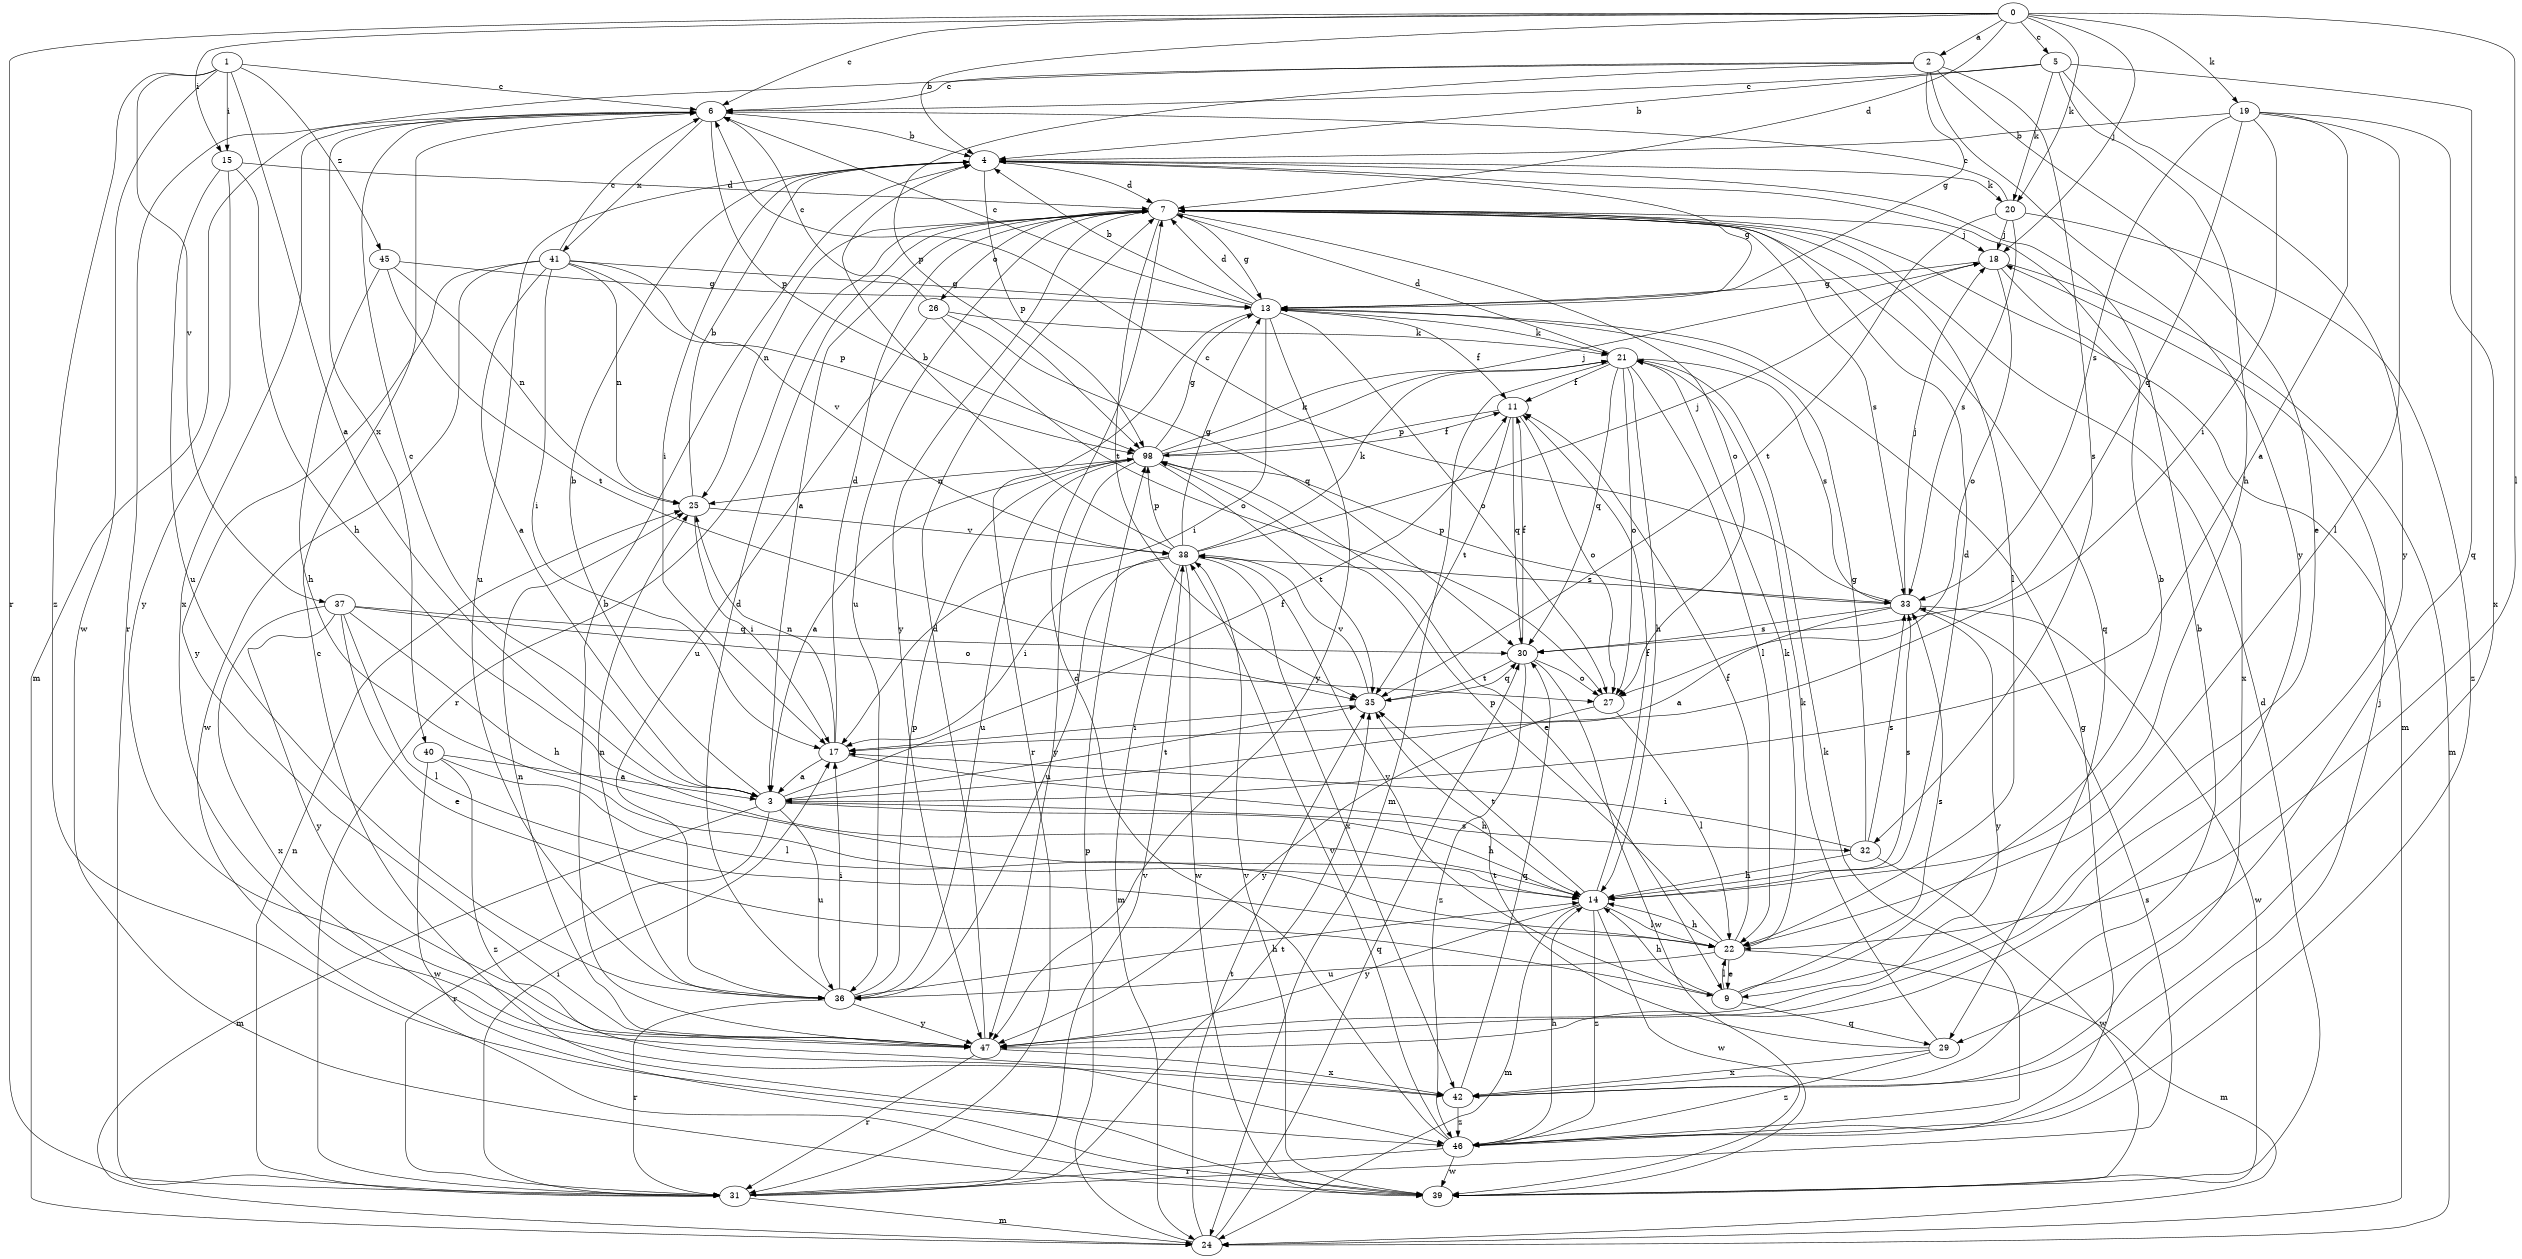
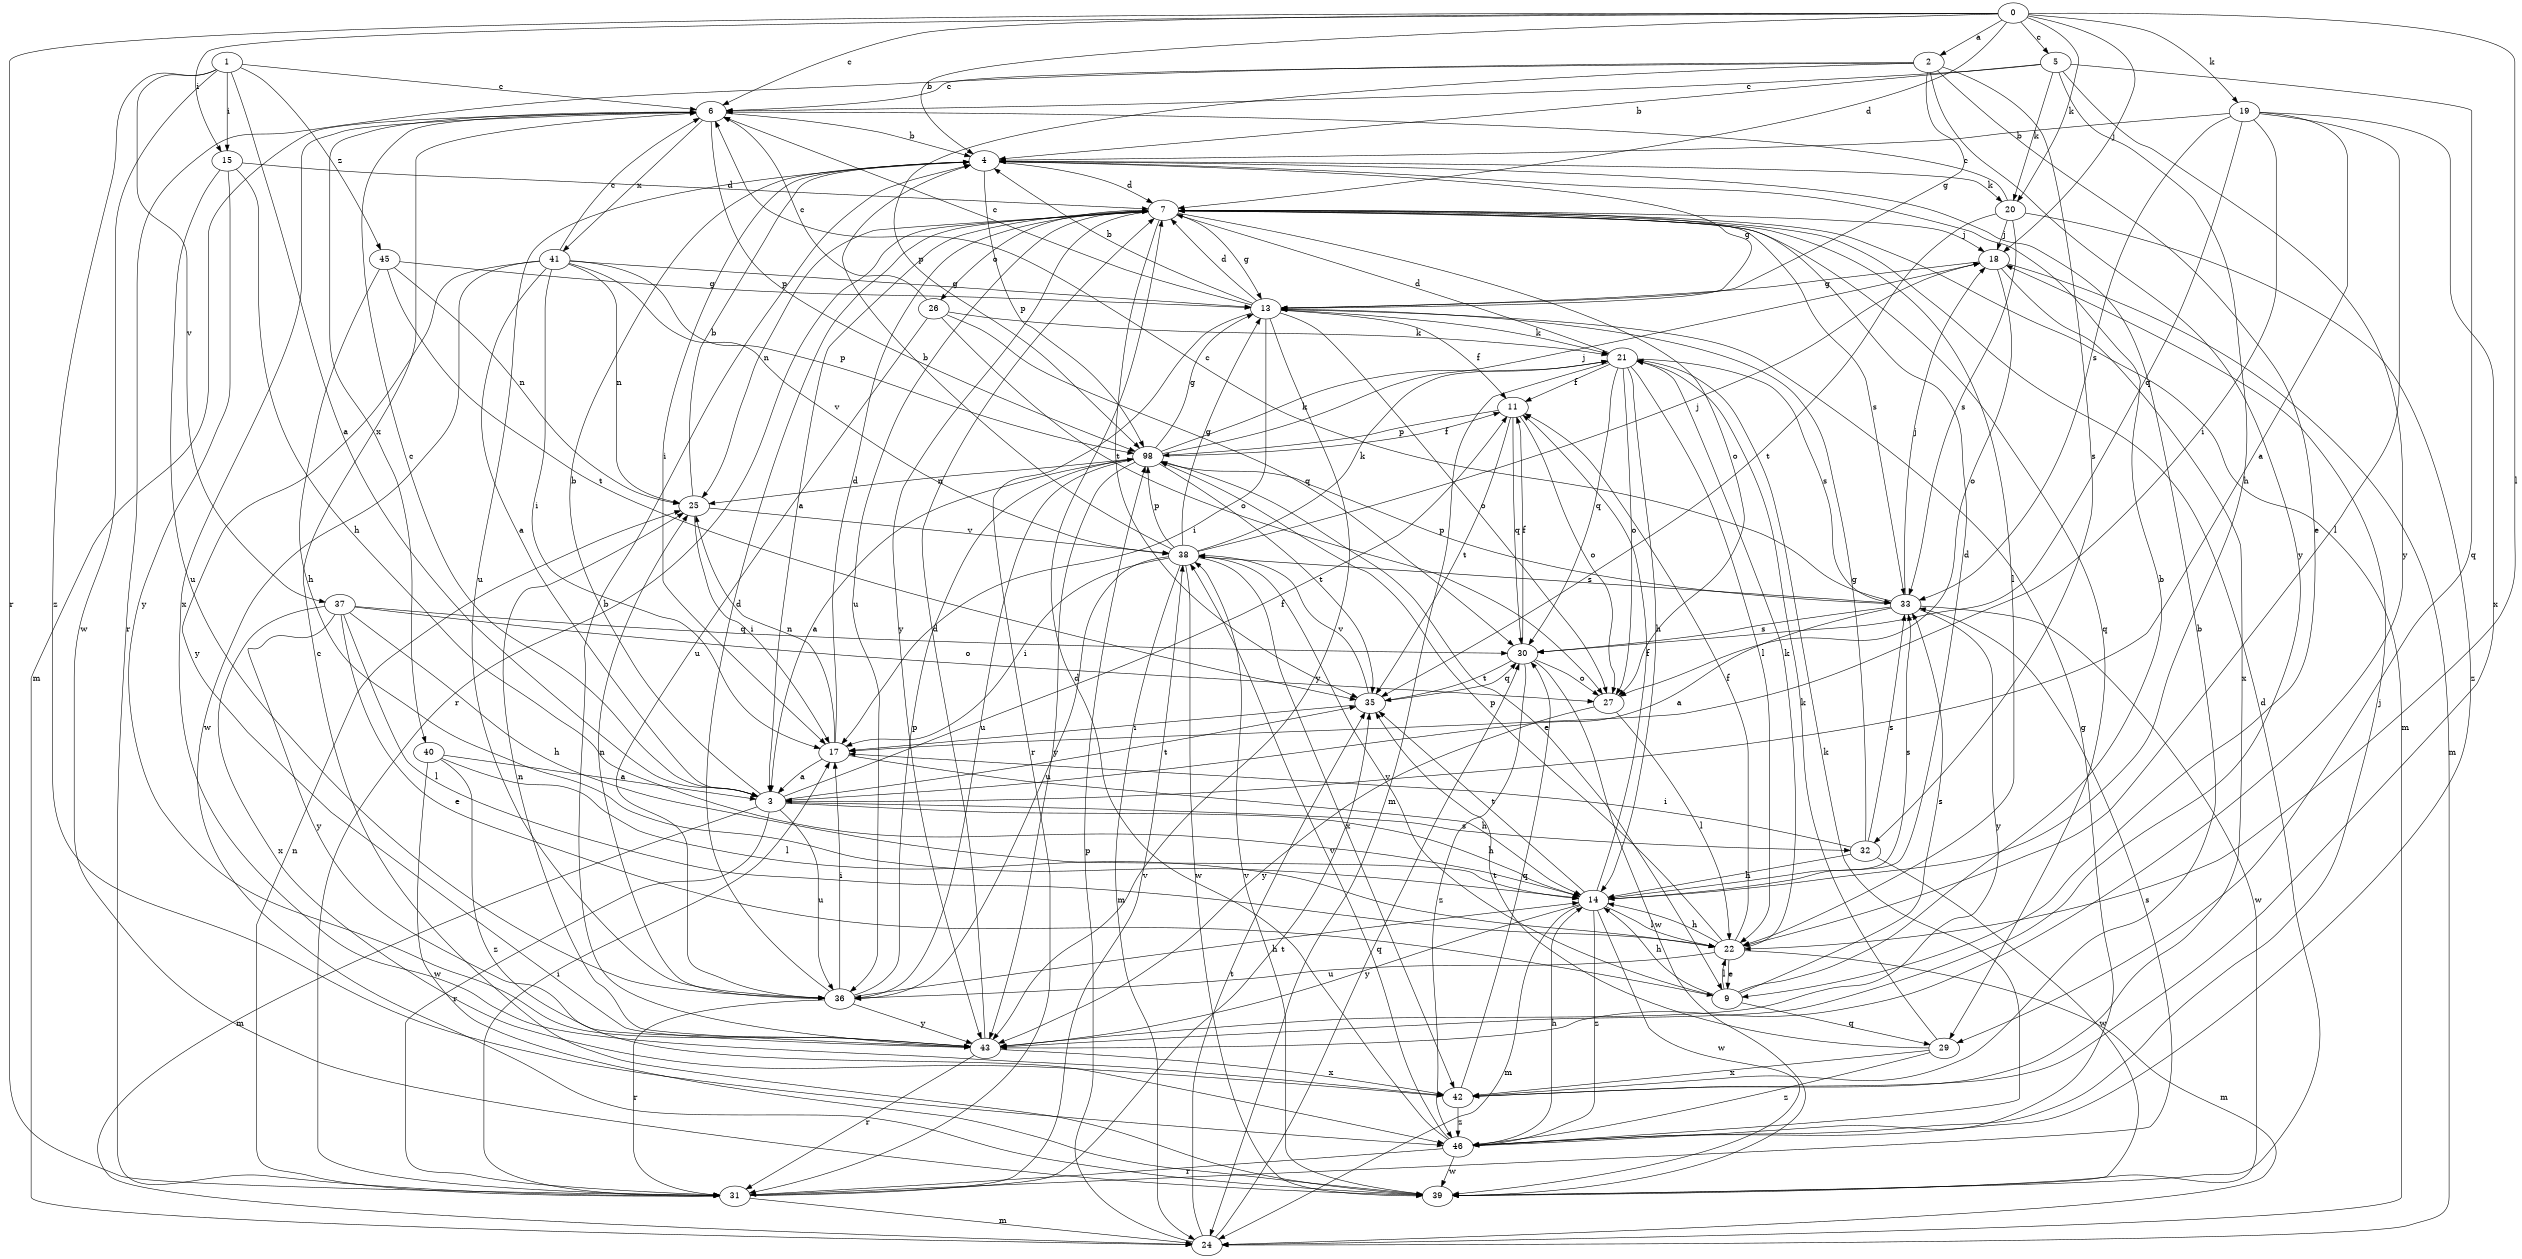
node "47": label "47" -> "43"
